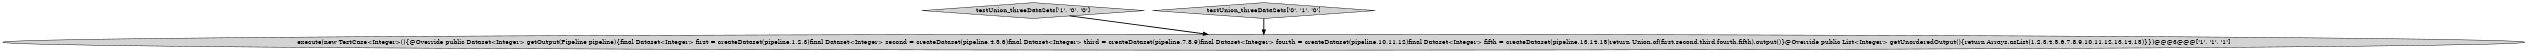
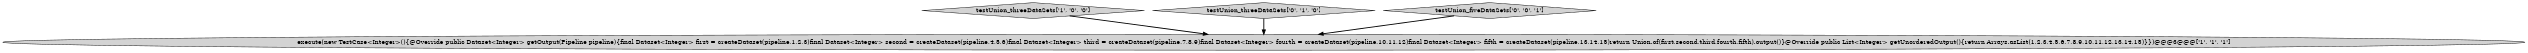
node "testUnion_fiveDataSets['0', '0', '1']": added
